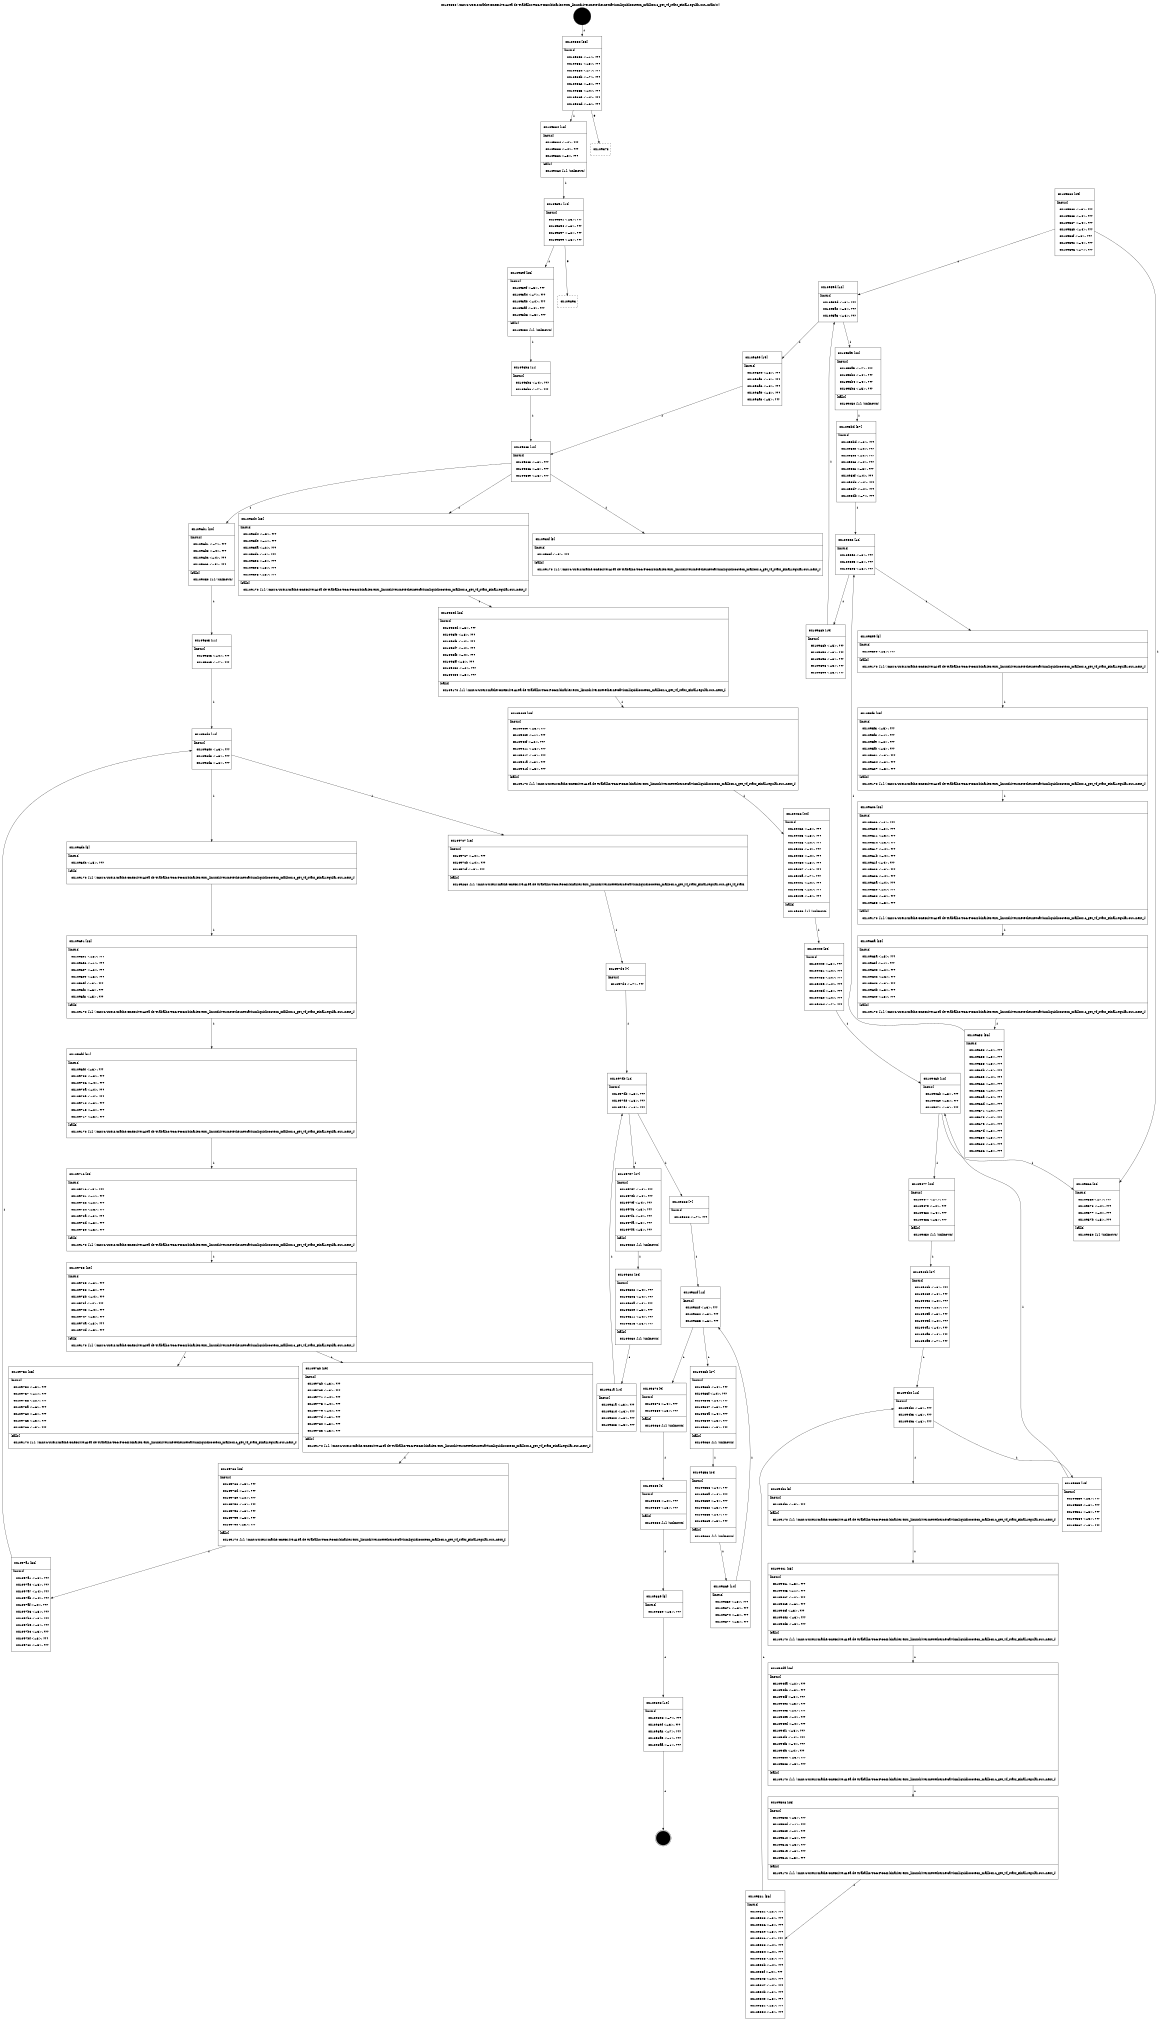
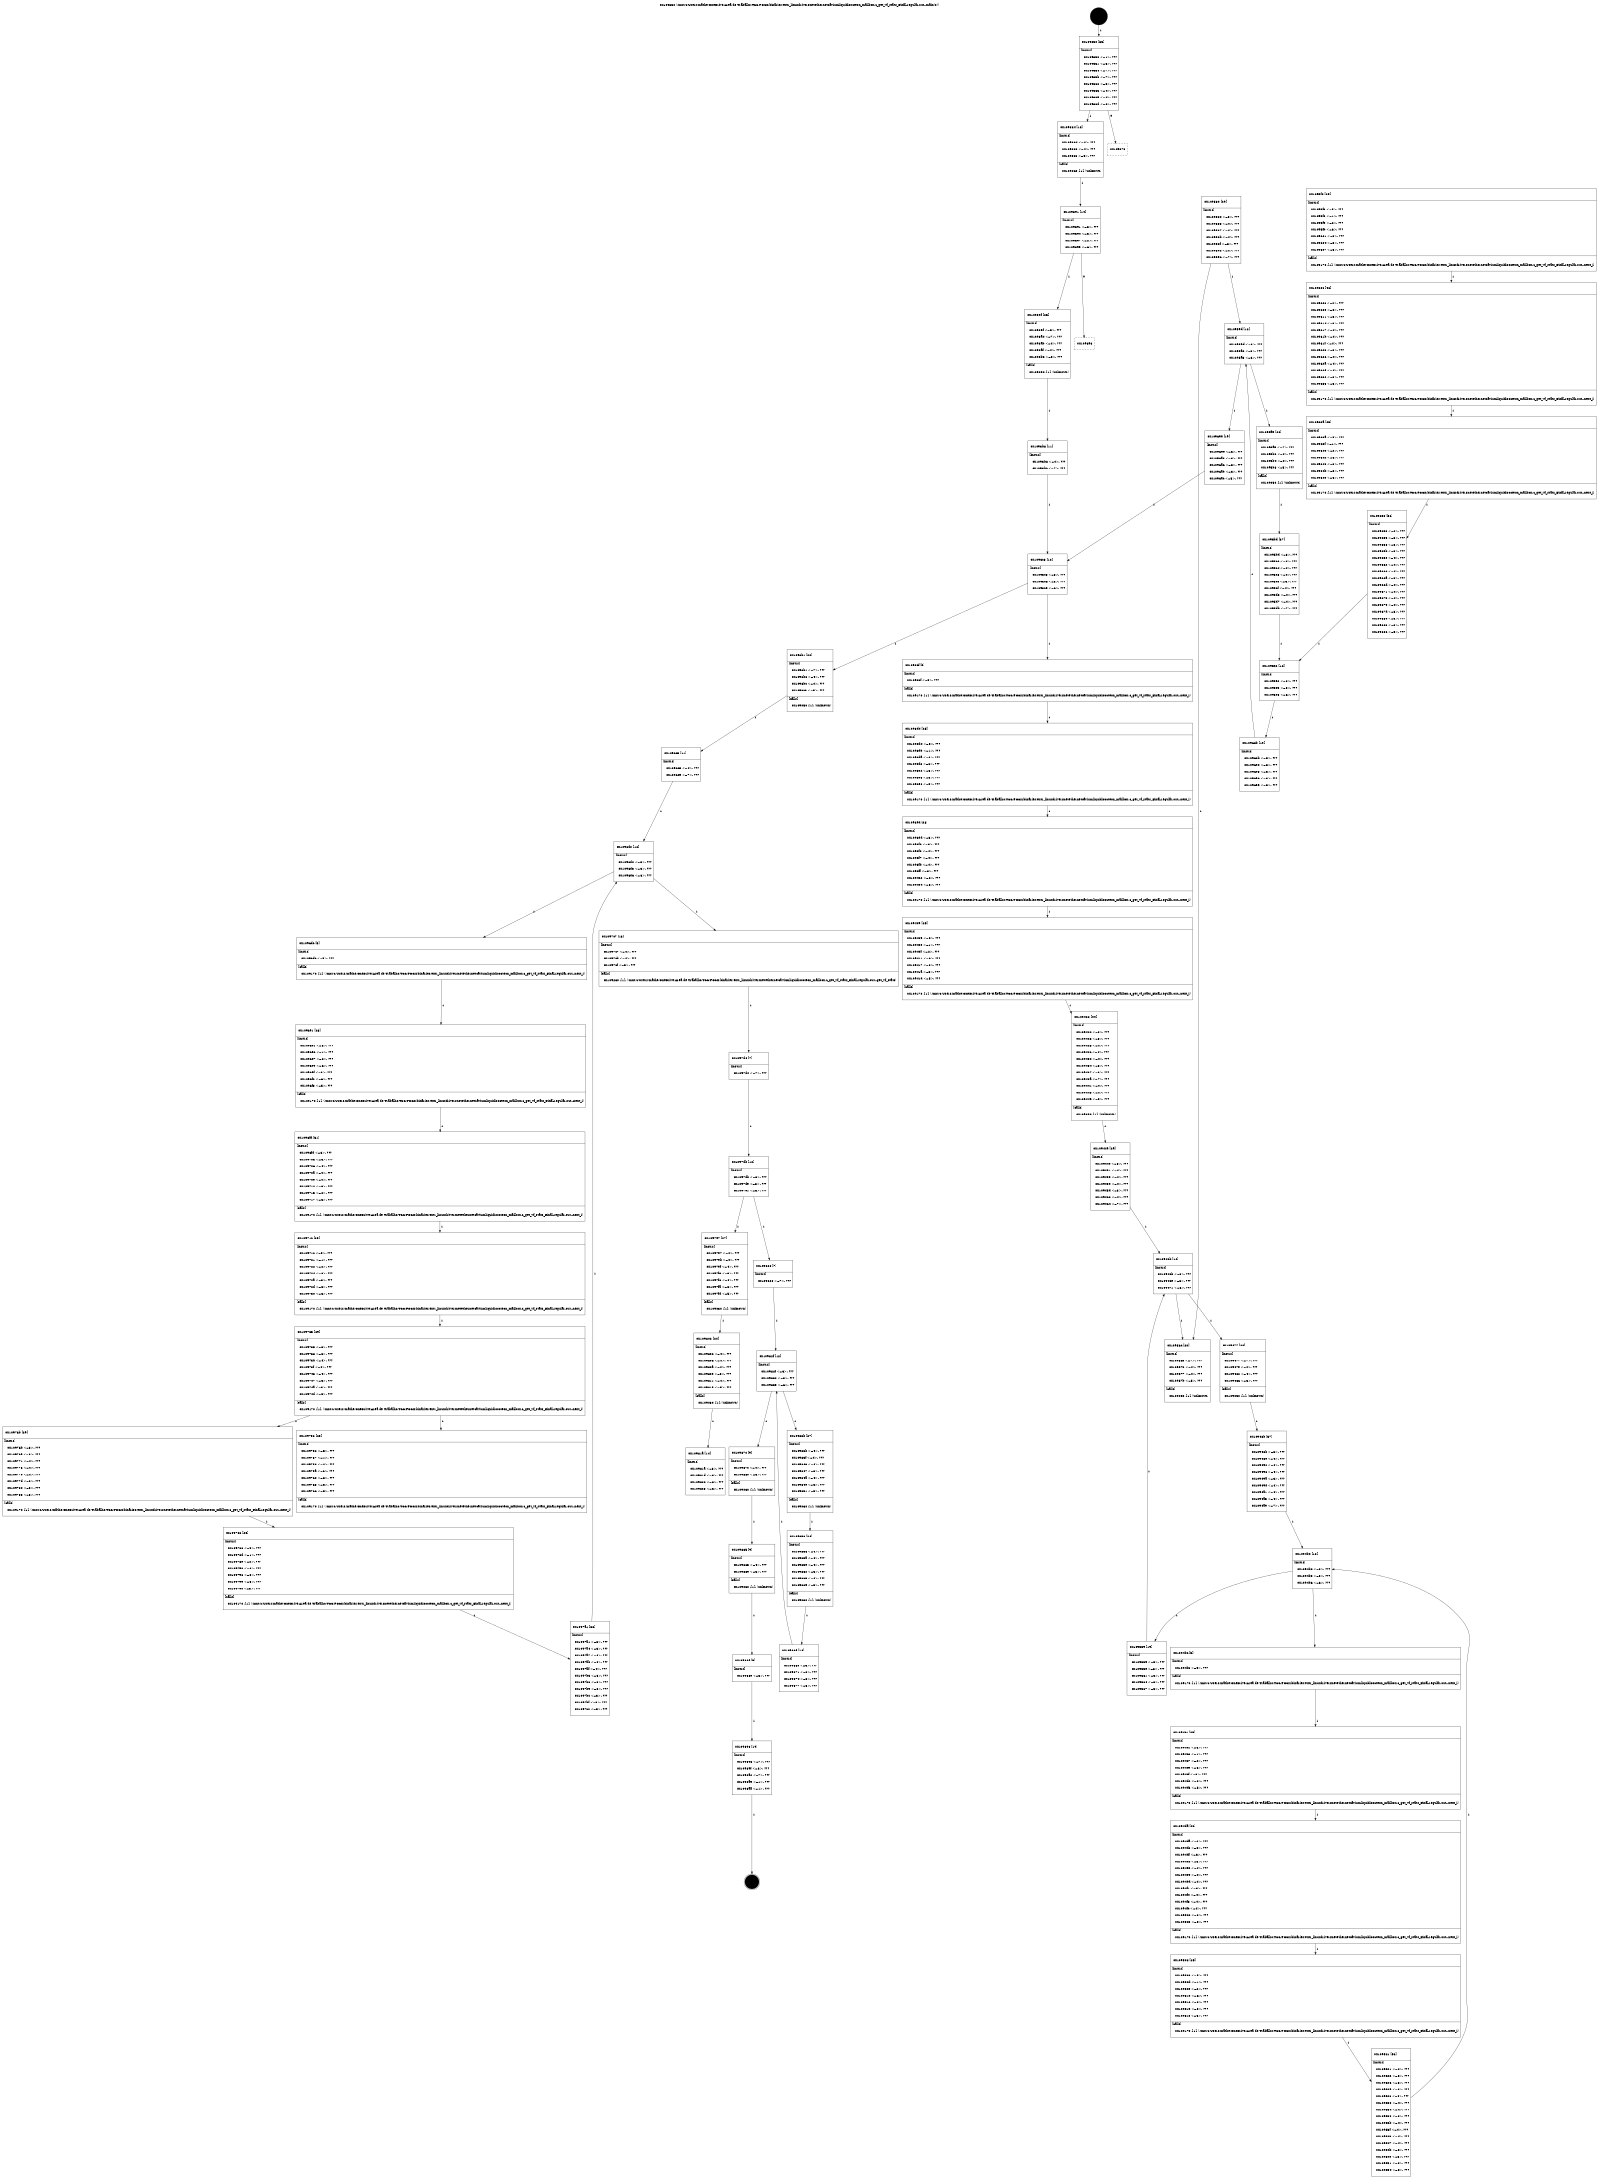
edge "0x1093c3 [12]" -> "0x1093d4 [25]": now "0x1093cf [5]" -> "0x1093d4 [25]"
node "0x1095ee [5]": removed
edge "0x10981a [14]" -> "0x1097db [12]": removed, label "1"
